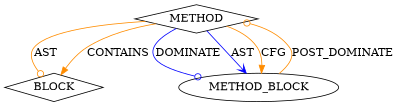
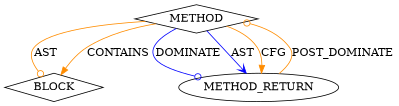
node "METHOD_BLOCK": label "METHOD_BLOCK" -> "METHOD_RETURN"
